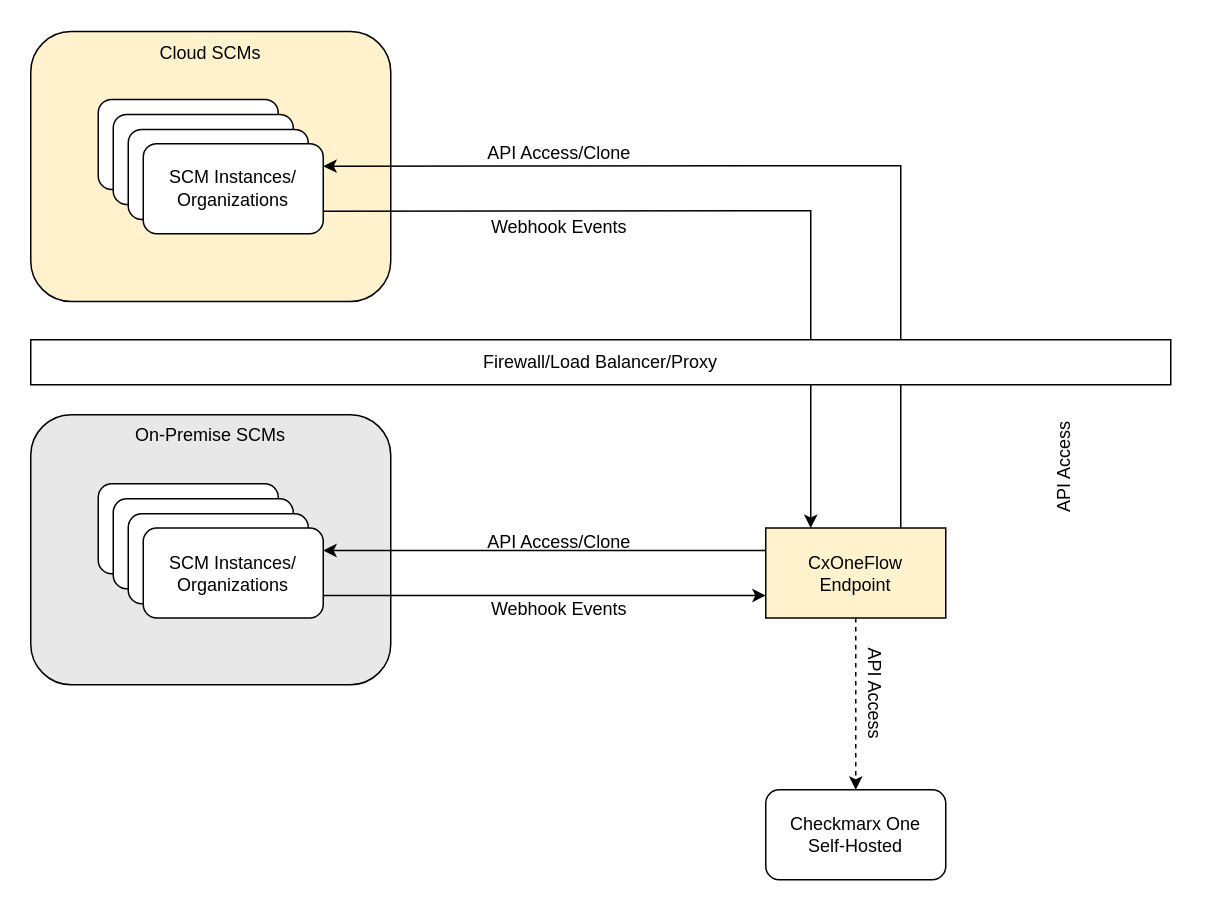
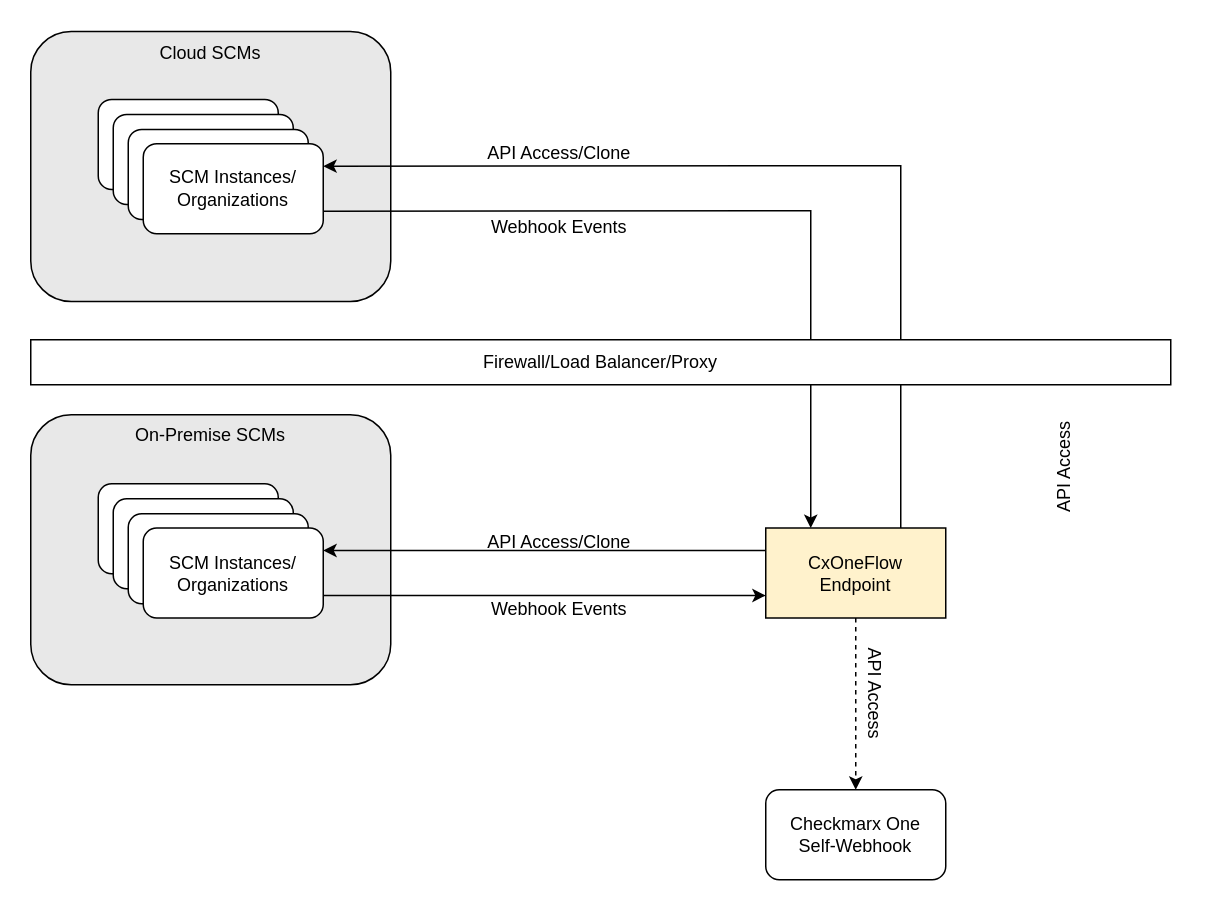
node "Cloud SCMs": fillcolor #fff2cc -> #e8e8e8
node "Checkmarx One Self-Hosted": label "Checkmarx One Self-Hosted" -> "Checkmarx One Self-Webhook"
